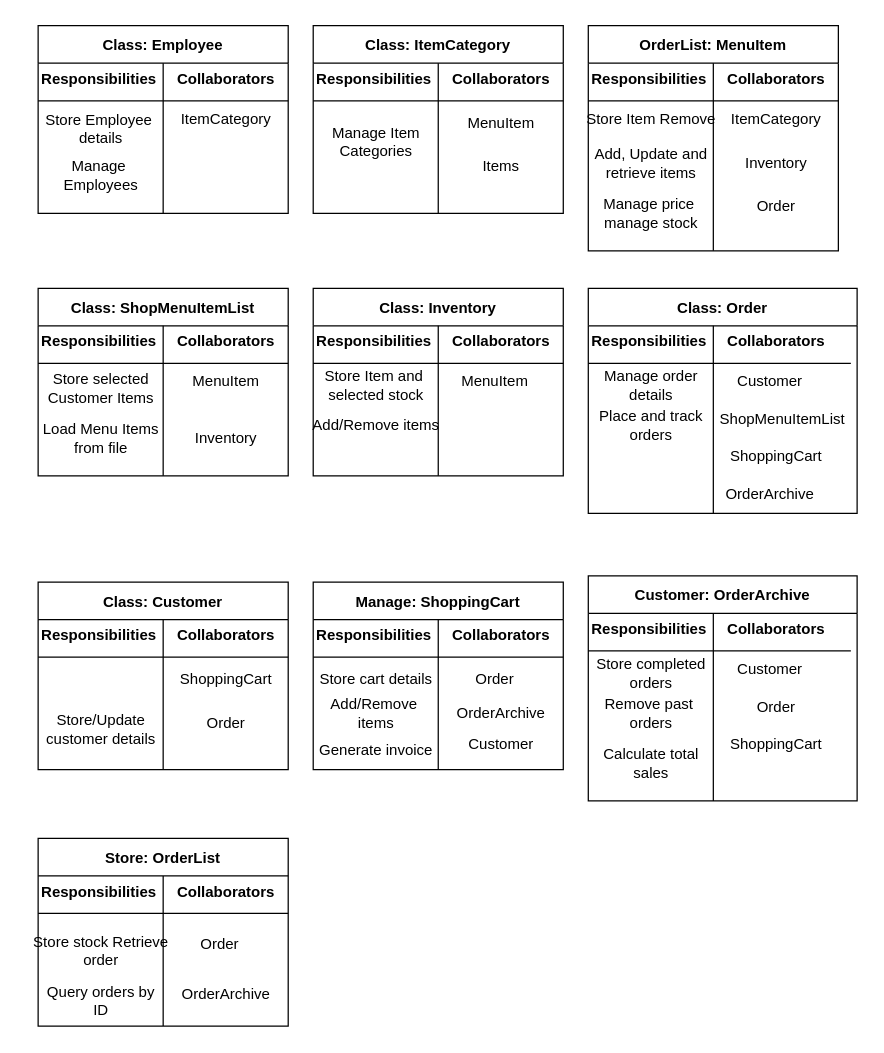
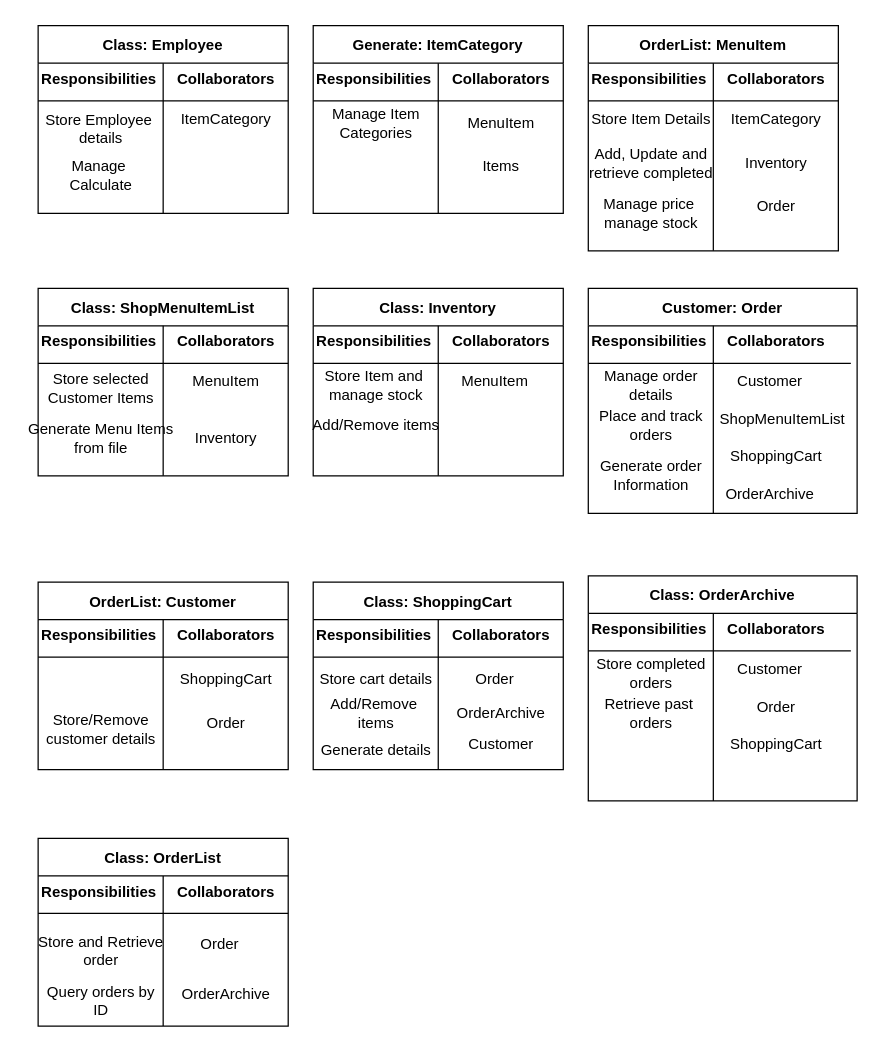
node "Class: ItemCategory": label "Class: ItemCategory" -> "Generate: ItemCategory"
node "Store Item Remove": label "Store Item Remove" -> "Store Item Details"
node "Manage Item Categories": moved (376, 142) -> (376, 123)
node "Add, Update and retrieve items": label "Add, Update and retrieve items" -> "Add, Update and retrieve completed"
node "Manage Employees": label "Manage Employees" -> "Manage Calculate"
node "Class: Order": label "Class: Order" -> "Customer: Order"
node "Store Item and selected stock": label "Store Item and selected stock" -> "Store Item and manage stock"
node "Load Menu Items from file": label "Load Menu Items from file" -> "Generate Menu Items from file"
node "Generate order Information": added
node "Customer: OrderArchive": label "Customer: OrderArchive" -> "Class: OrderArchive"
node "Class: Customer": label "Class: Customer" -> "OrderList: Customer"
node "Manage: ShoppingCart": label "Manage: ShoppingCart" -> "Class: ShoppingCart"
node "Remove past orders": label "Remove past orders" -> "Retrieve past orders"
node "Store/Update customer details": label "Store/Update customer details" -> "Store/Remove customer details"
node "Generate invoice": label "Generate invoice" -> "Generate details"
node "Calculate total sales": removed
node "Store: OrderList": label "Store: OrderList" -> "Class: OrderList"
node "Store stock Retrieve order": label "Store stock Retrieve order" -> "Store and Retrieve order"
